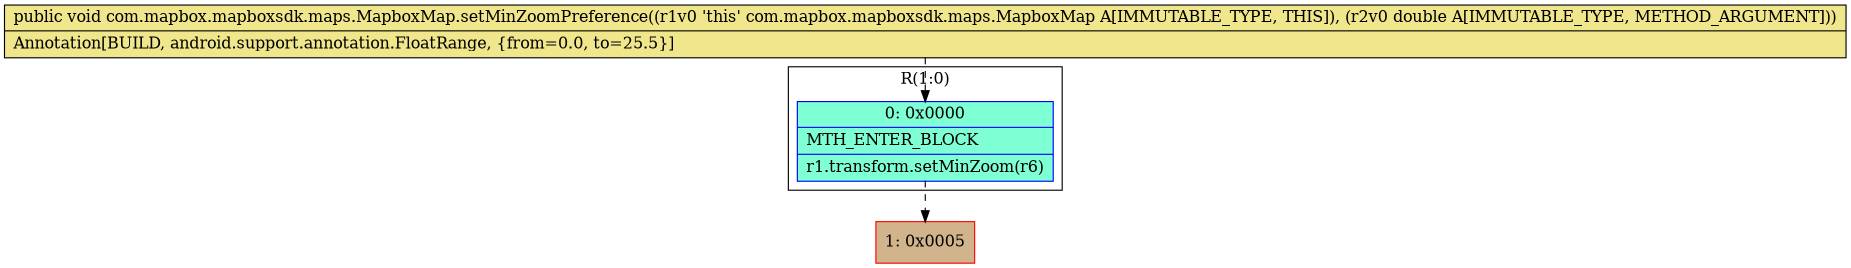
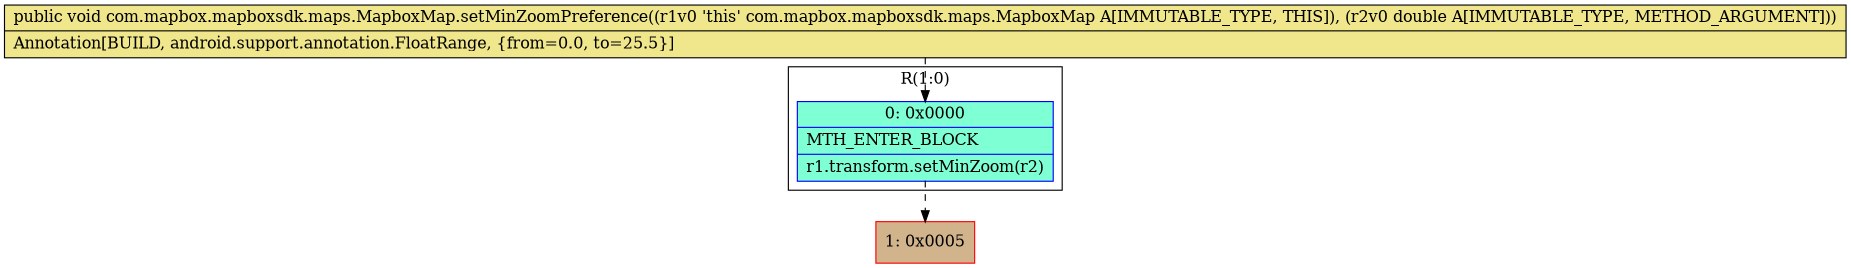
node "0: 0x0000": text "r1.transform.setMinZoom(r6)" -> "r1.transform.setMinZoom(r2)"
